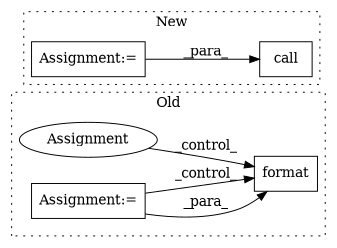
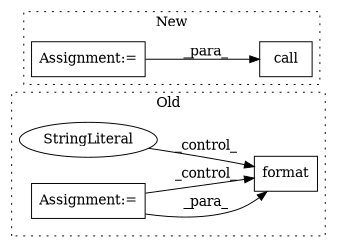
node "Assignment": label "Assignment" -> "StringLiteral"
